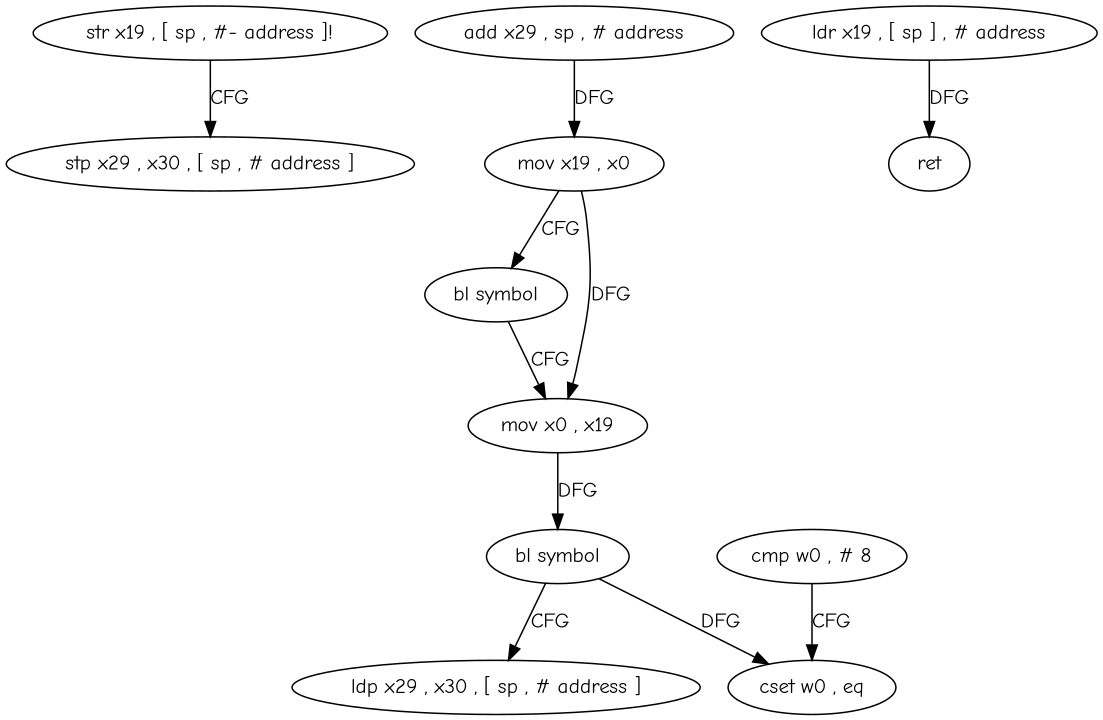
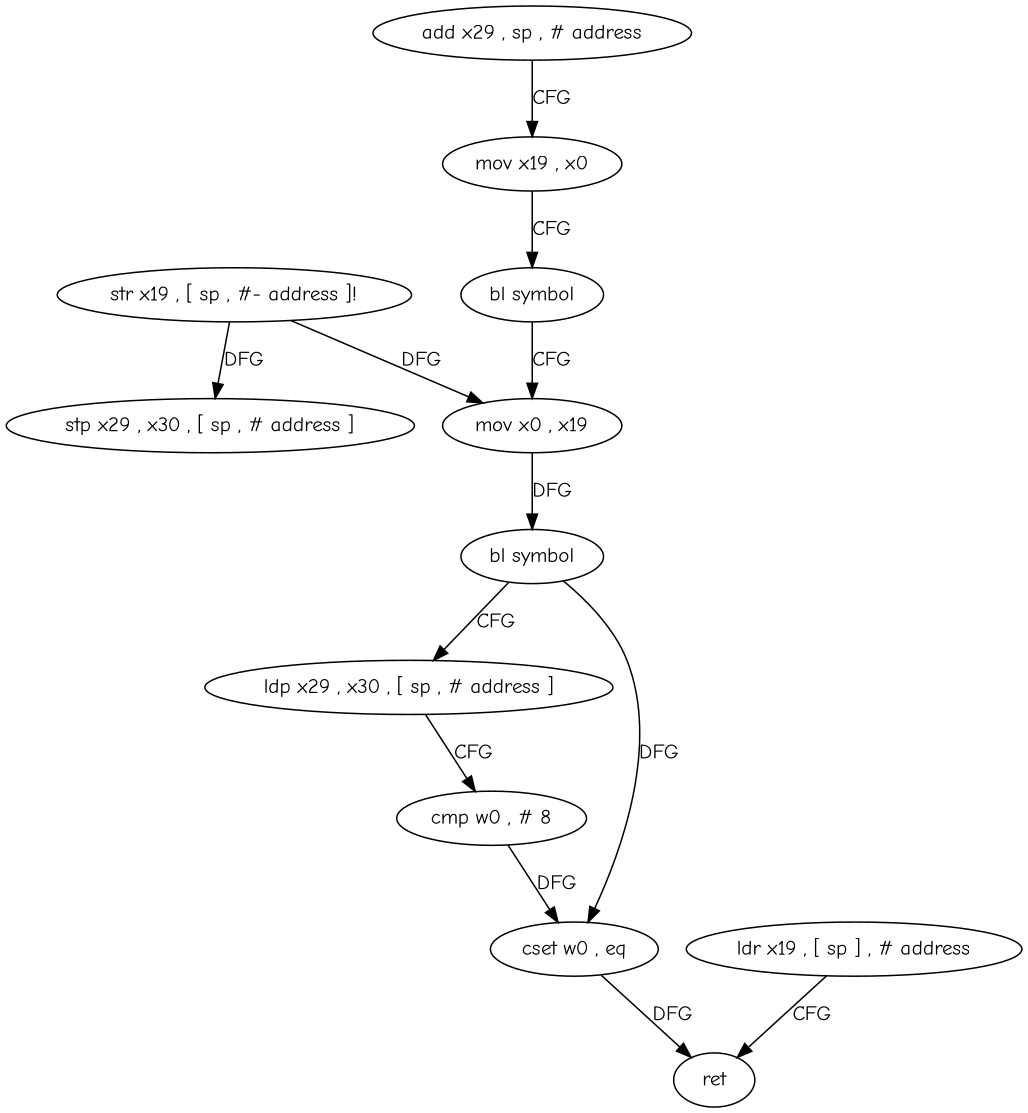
edge "str x19 , [ sp , #- address ]!" -> "stp x29 , x30 , [ sp , # address ]": label "CFG" -> "DFG"
edge "add x29 , sp , # address" -> "mov x19 , x0": label "DFG" -> "CFG"
edge "ldr x19 , [ sp ] , # address" -> "ret": label "DFG" -> "CFG"
edge "mov x19 , x0" -> "mov x0 , x19": now "str x19 , [ sp , #- address ]!" -> "mov x0 , x19"
edge "cmp w0 , # 8" -> "cset w0 , eq": label "CFG" -> "DFG"
edge "ldp x29 , x30 , [ sp , # address ]" -> "cmp w0 , # 8": added, label "CFG"
edge "cset w0 , eq" -> "ret": added, label "DFG"
